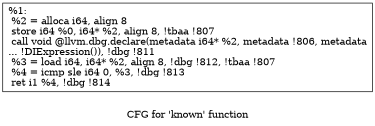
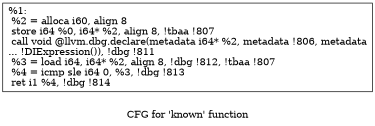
node "%1:": text "%2 = alloca i64, align 8" -> "%2 = alloca i60, align 8"
